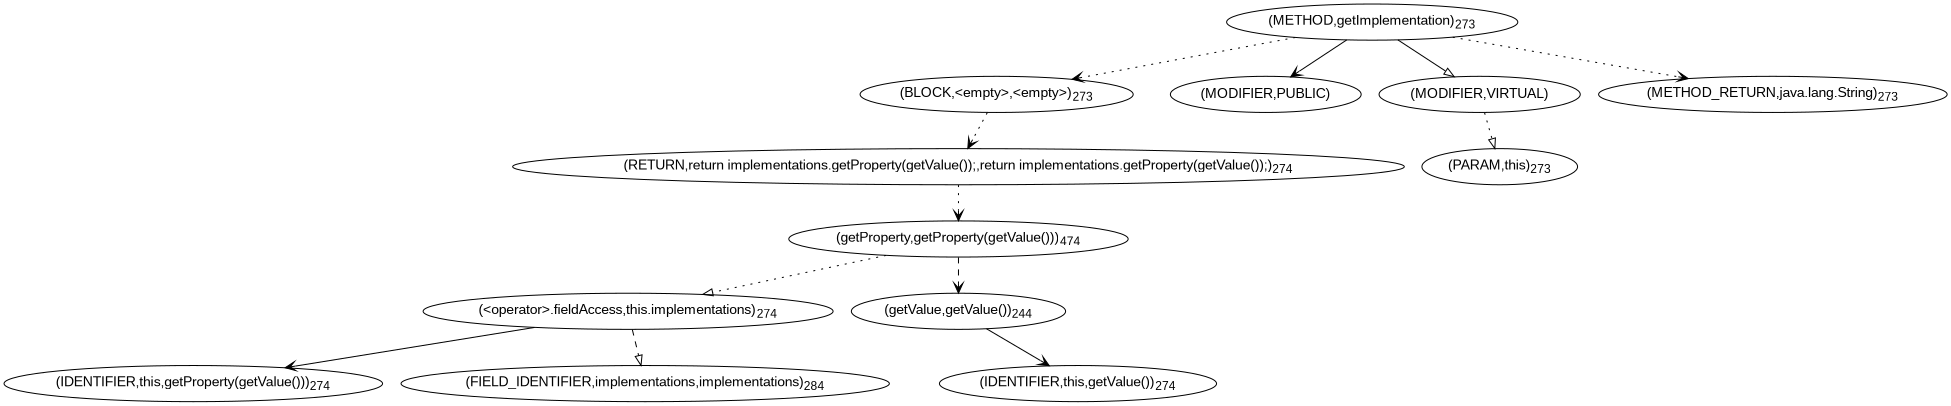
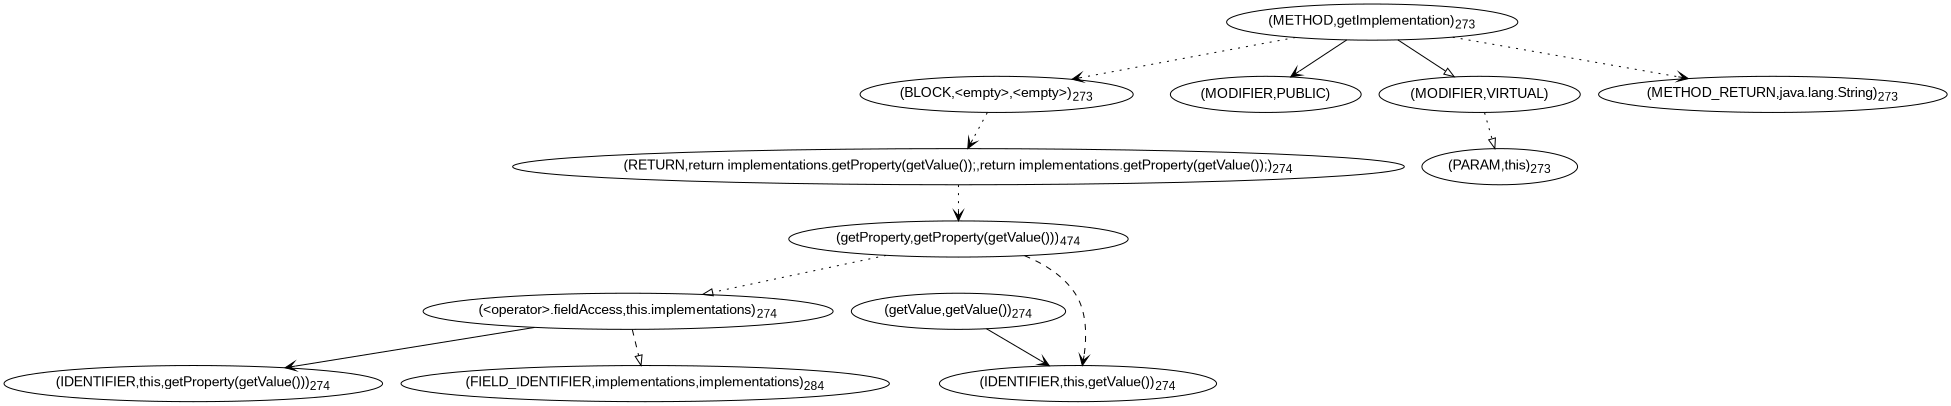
edge "(getProperty,getProperty(getValue()))" -> "(getValue,getValue())": now "(getProperty,getProperty(getValue()))" -> "(IDENTIFIER,this,getValue())"
node "(getValue,getValue())": text "244" -> "274"
